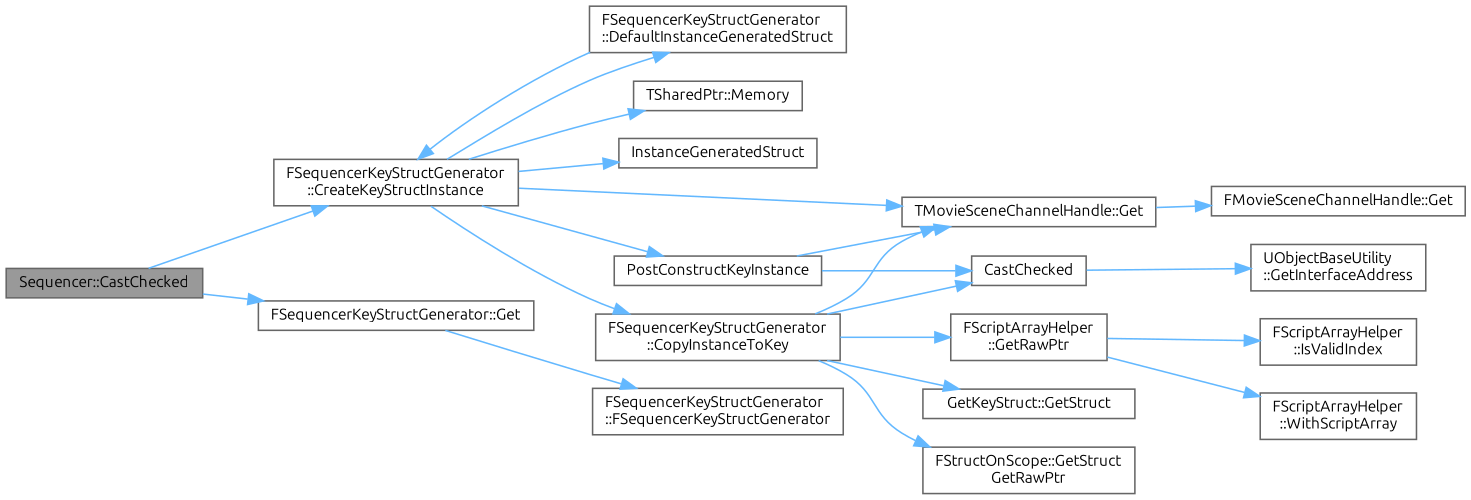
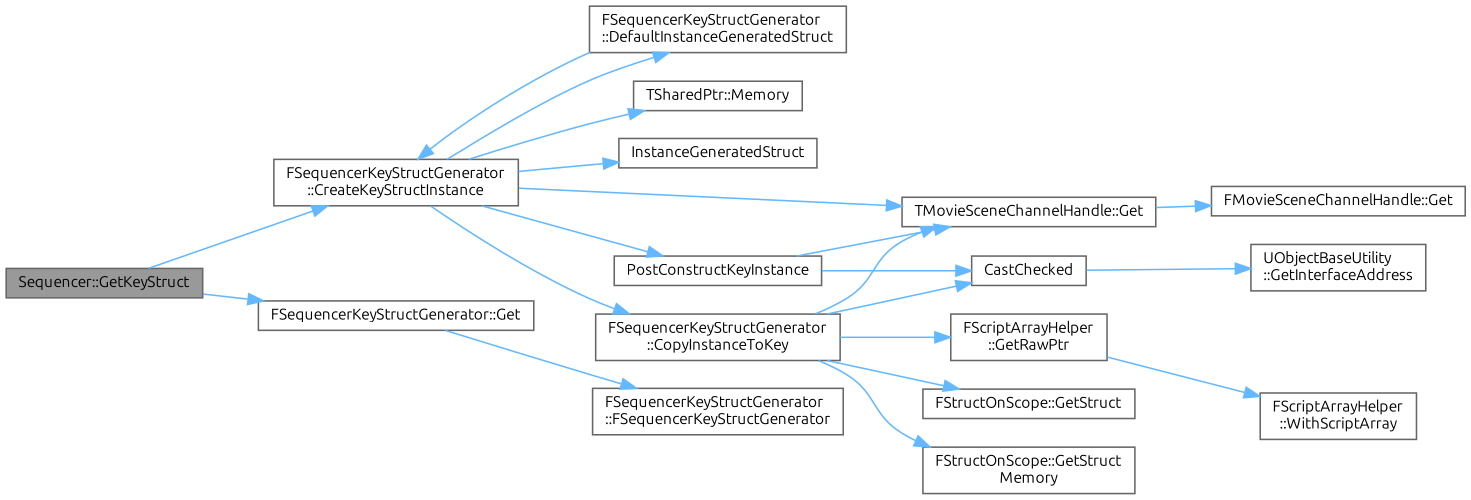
node "Sequencer::CastChecked": label "Sequencer::CastChecked" -> "Sequencer::GetKeyStruct"
node "FScriptArrayHelper ::IsValidIndex": removed
node "GetKeyStruct::GetStruct": label "GetKeyStruct::GetStruct" -> "FStructOnScope::GetStruct"
node "FStructOnScope::GetStruct GetRawPtr": label "FStructOnScope::GetStruct GetRawPtr" -> "FStructOnScope::GetStruct Memory"
